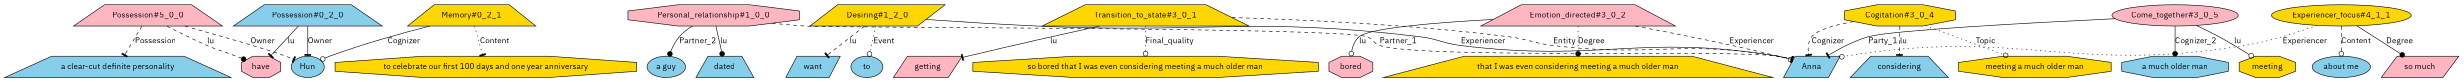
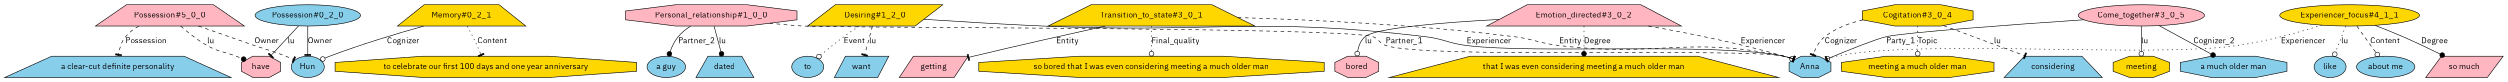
node "Possession#0_2_0": shape trapezium -> ellipse
edge "Transition_to_state#3_0_1" -> "getting": label "lu" -> "Entity"
node "Anna": shape parallelogram -> octagon
node "like": added
